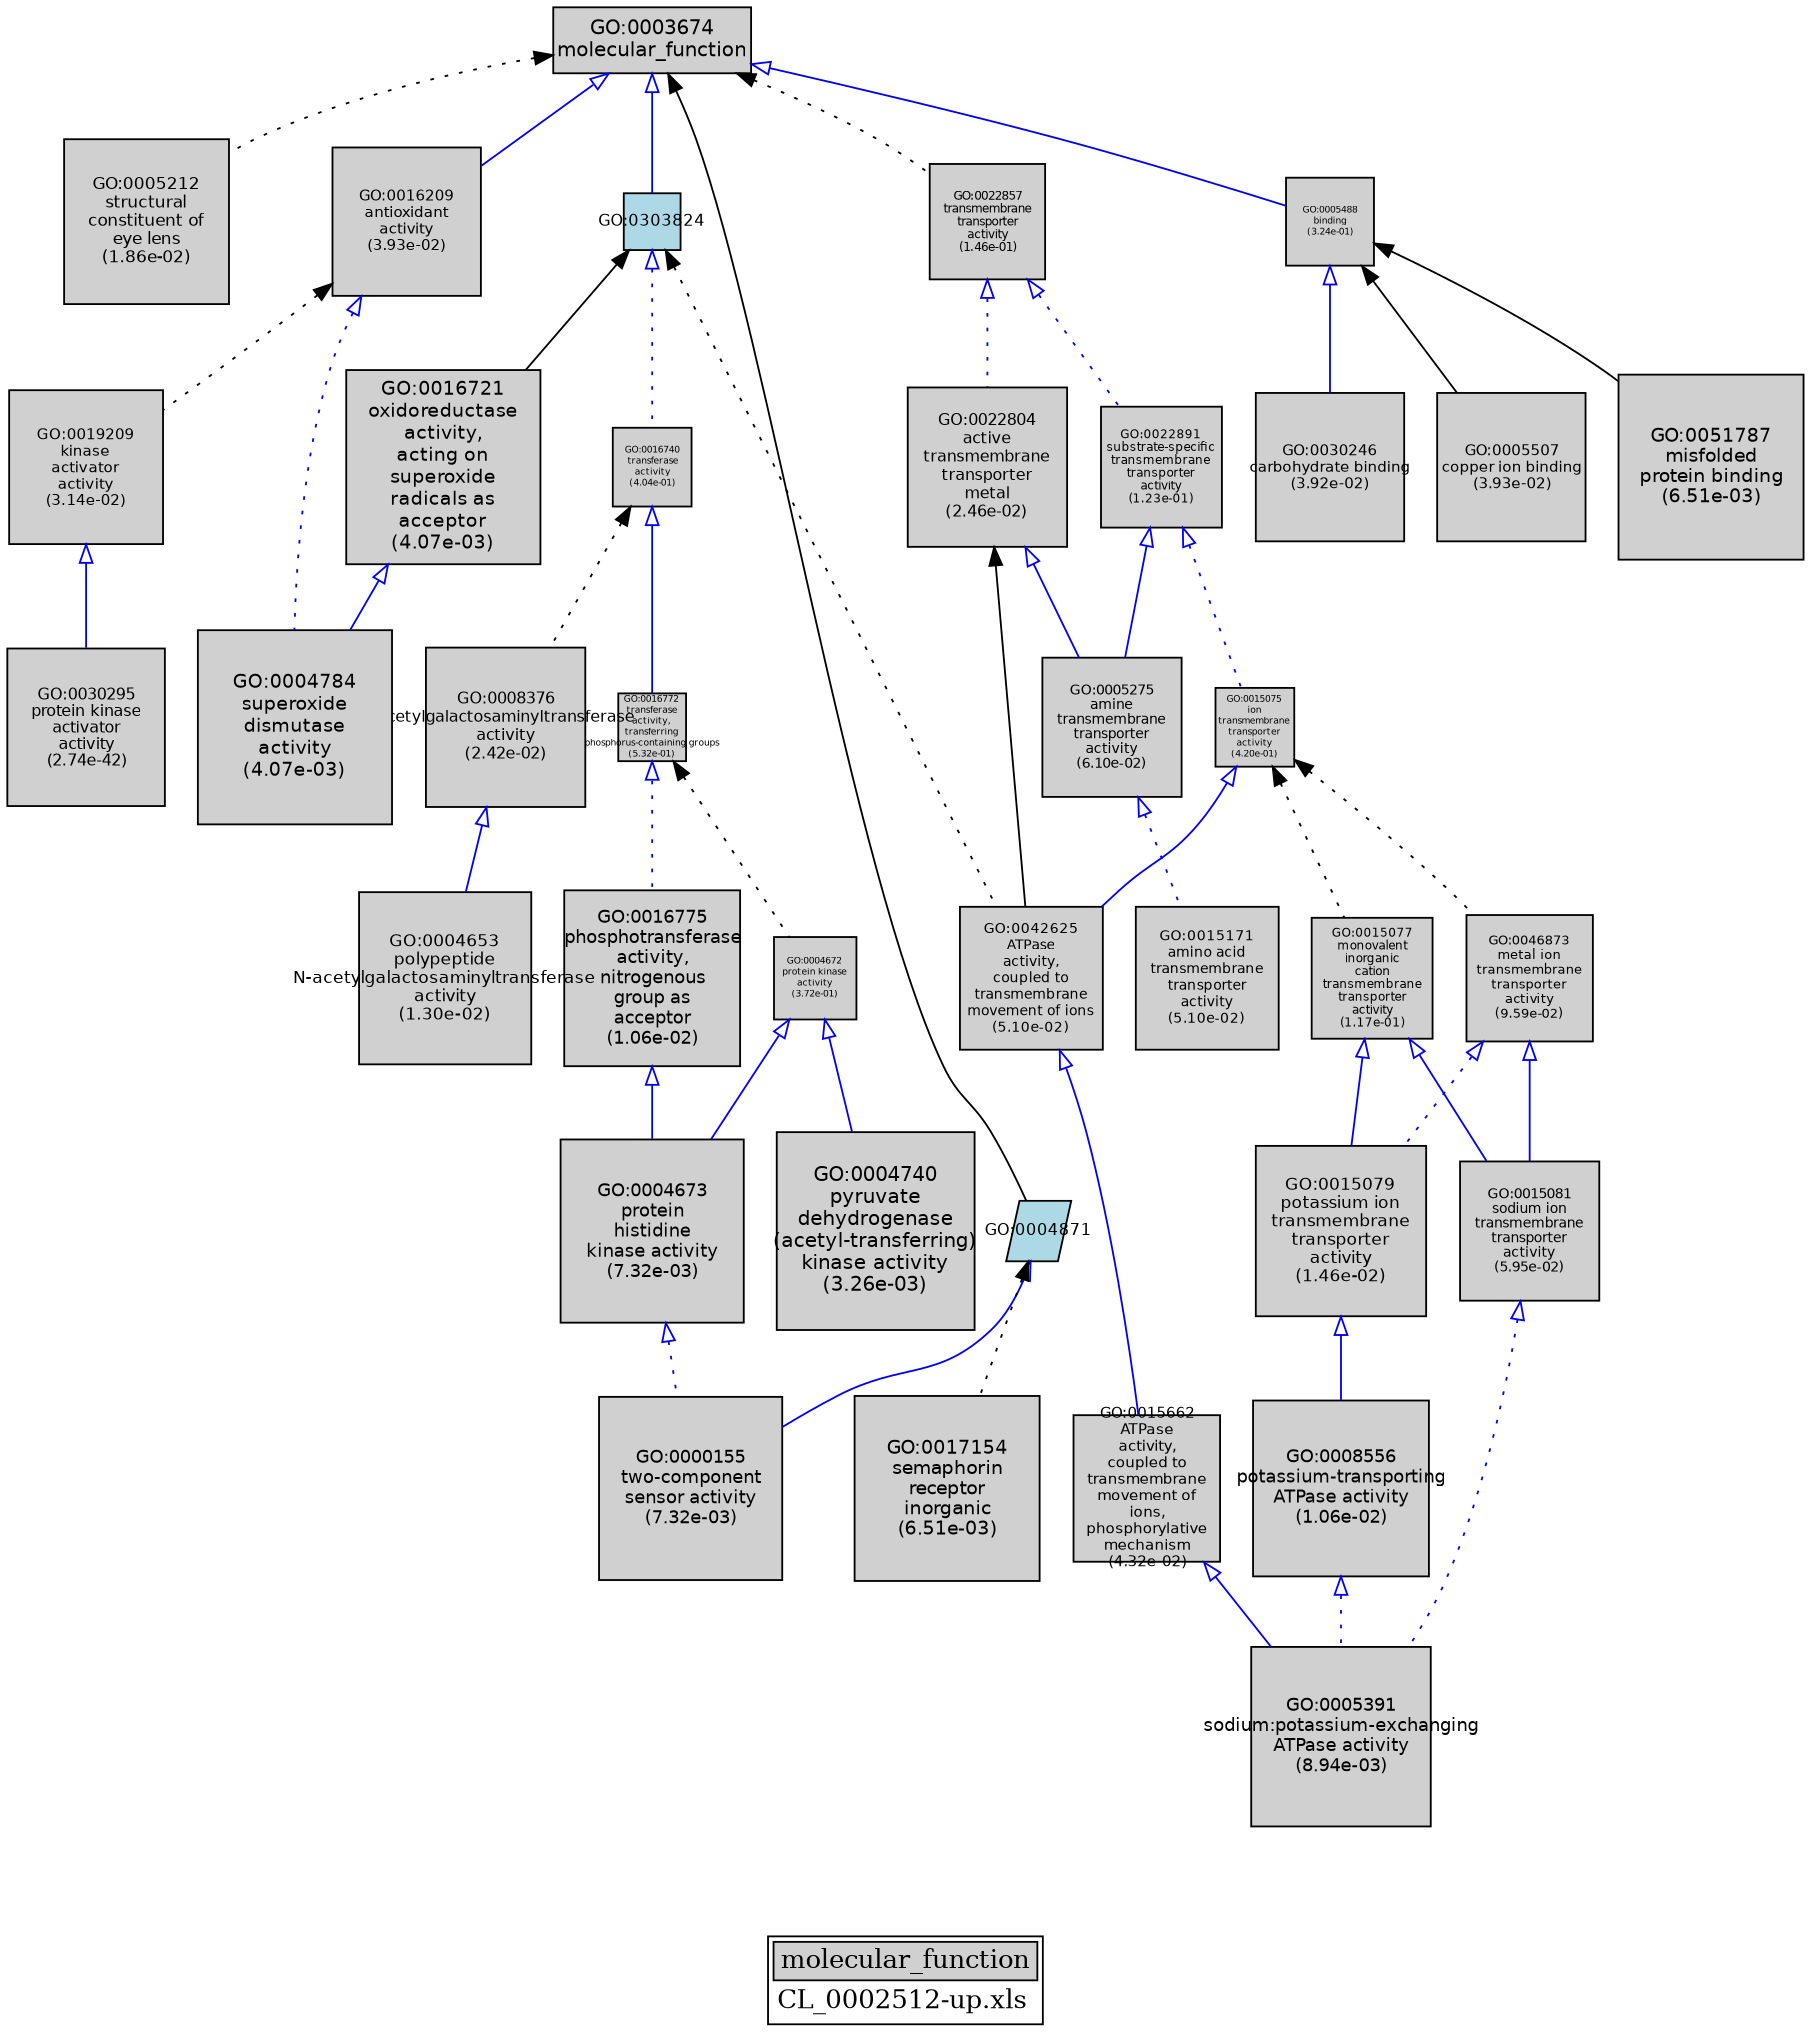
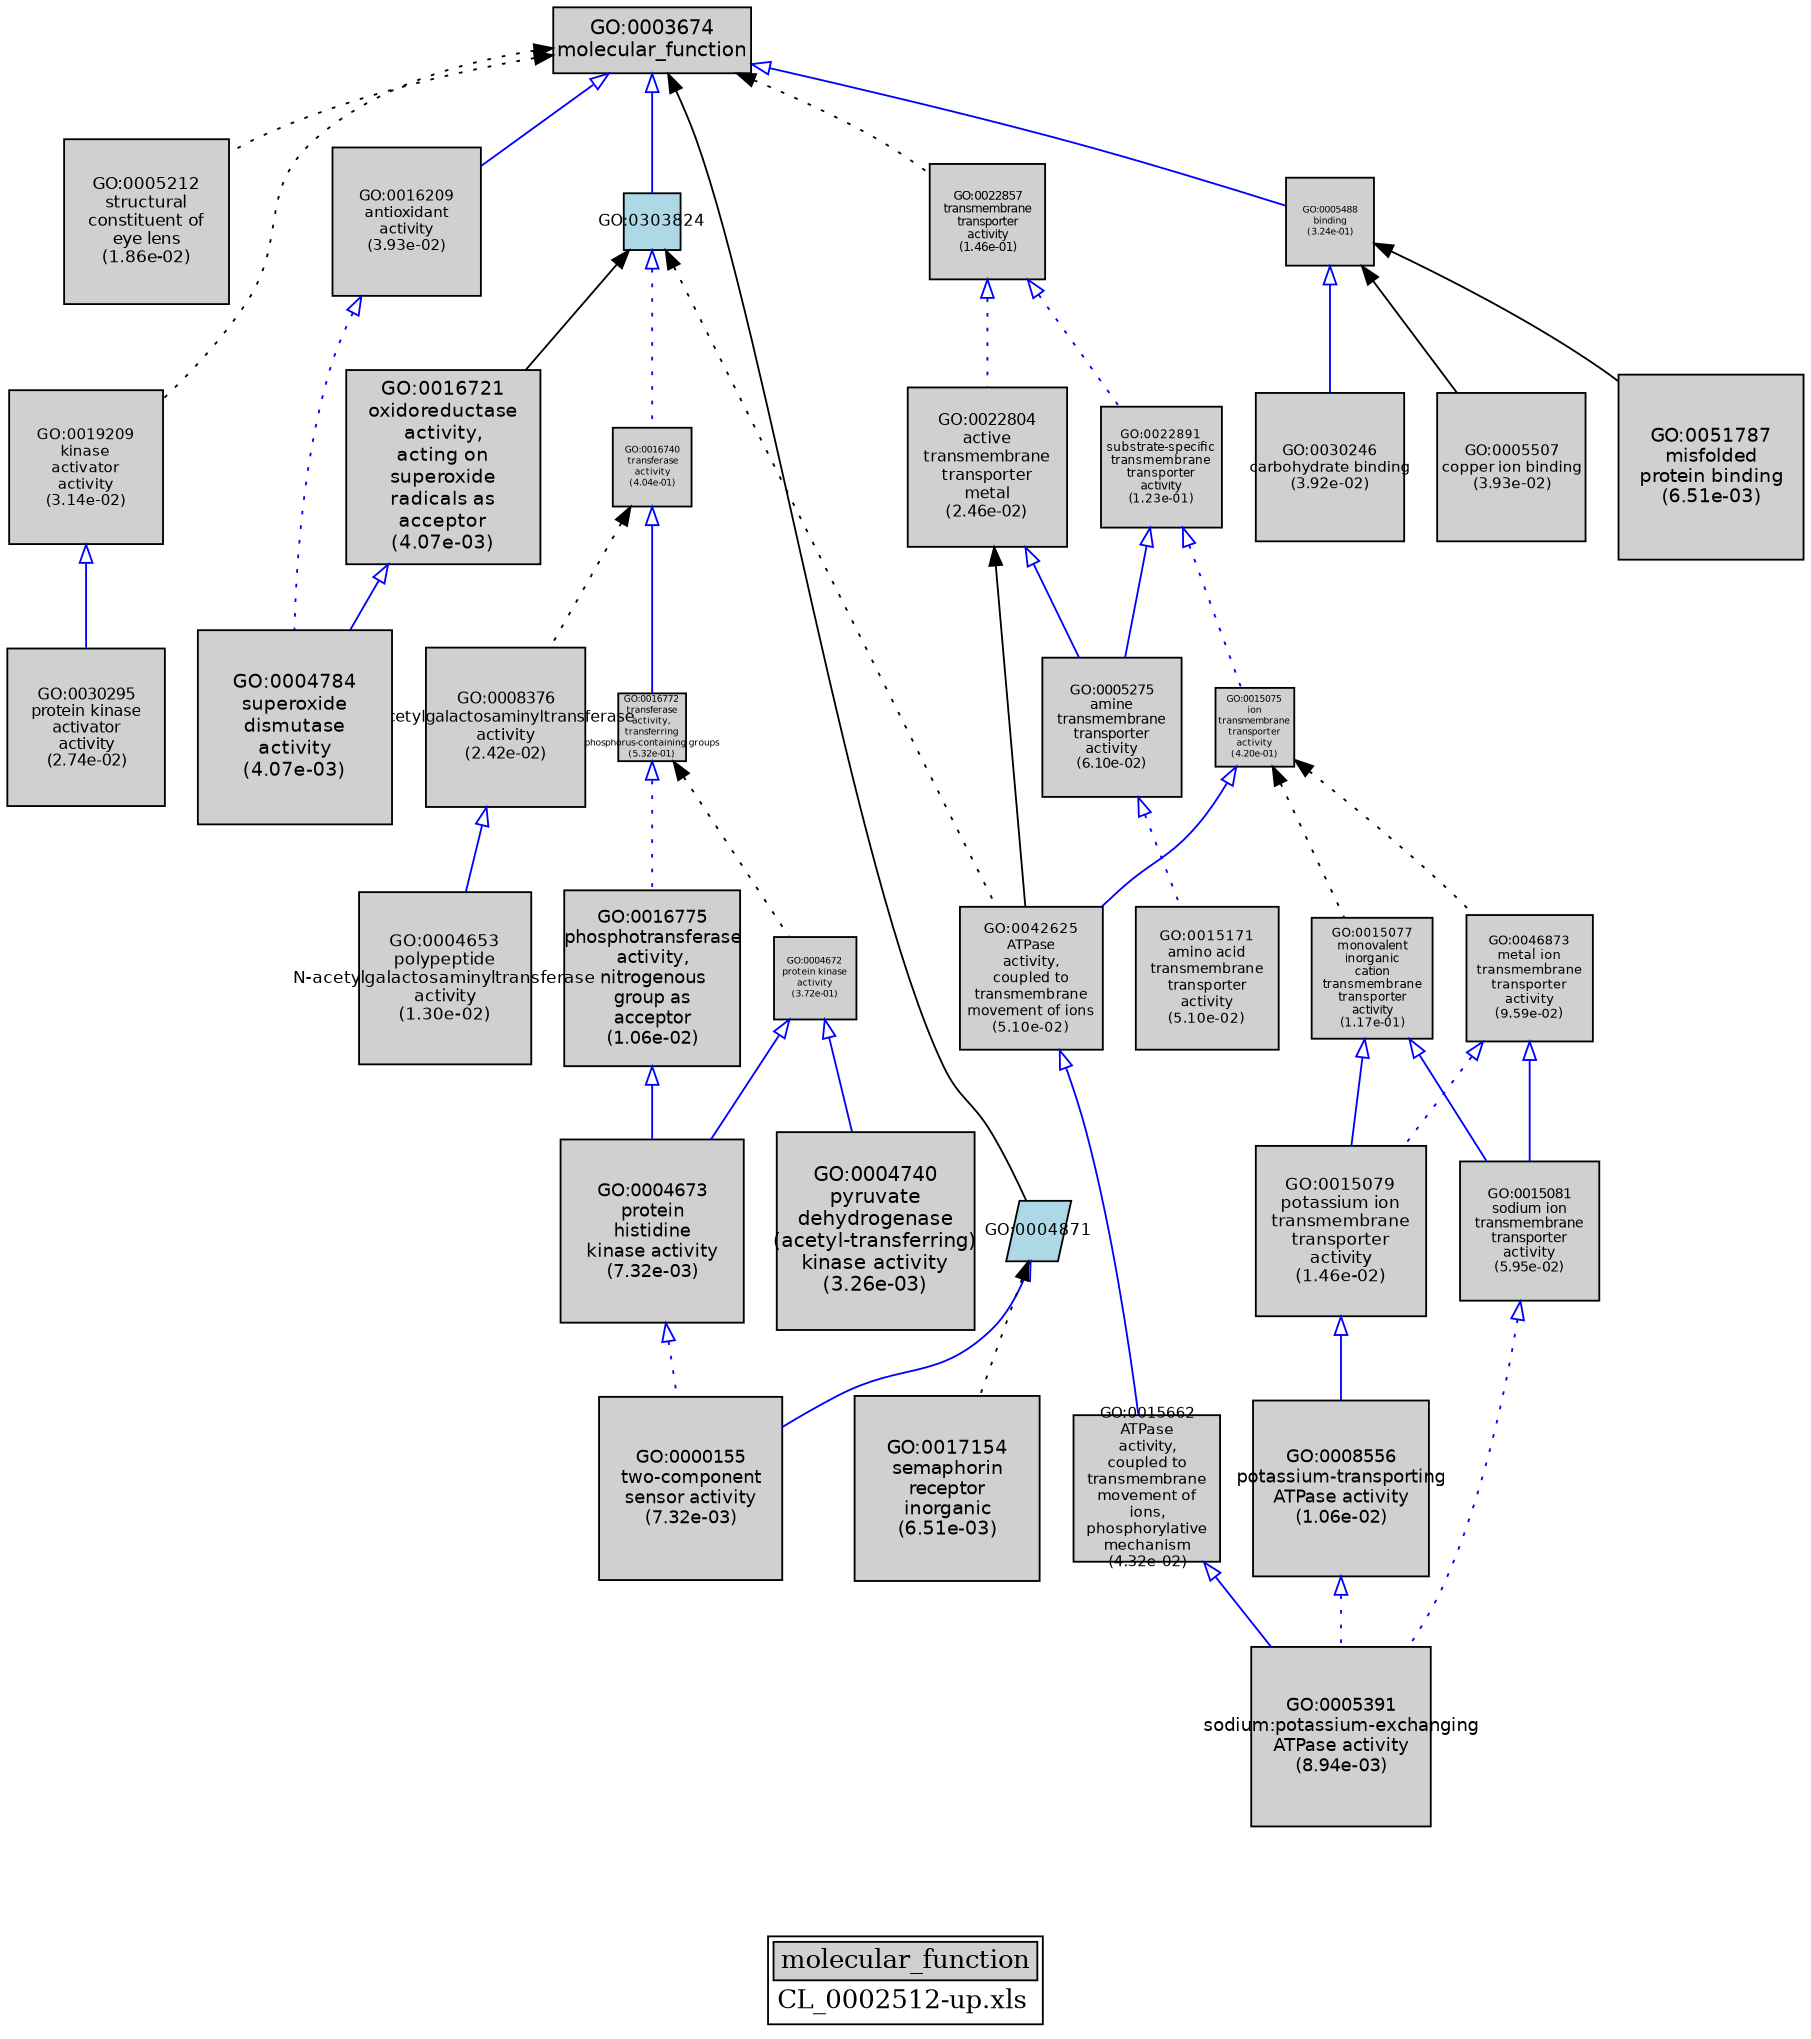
edge "GO:0019209" -> "GO:0016209": now "GO:0019209" -> "GO:0003674"
node "GO:0030295": text "(2.74e-42)" -> "(2.74e-02)"
